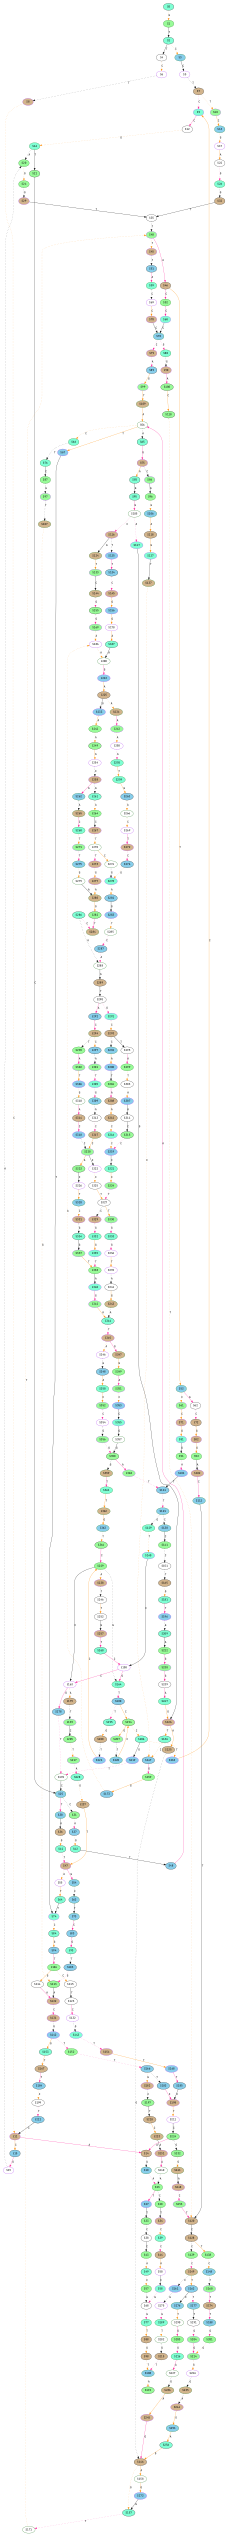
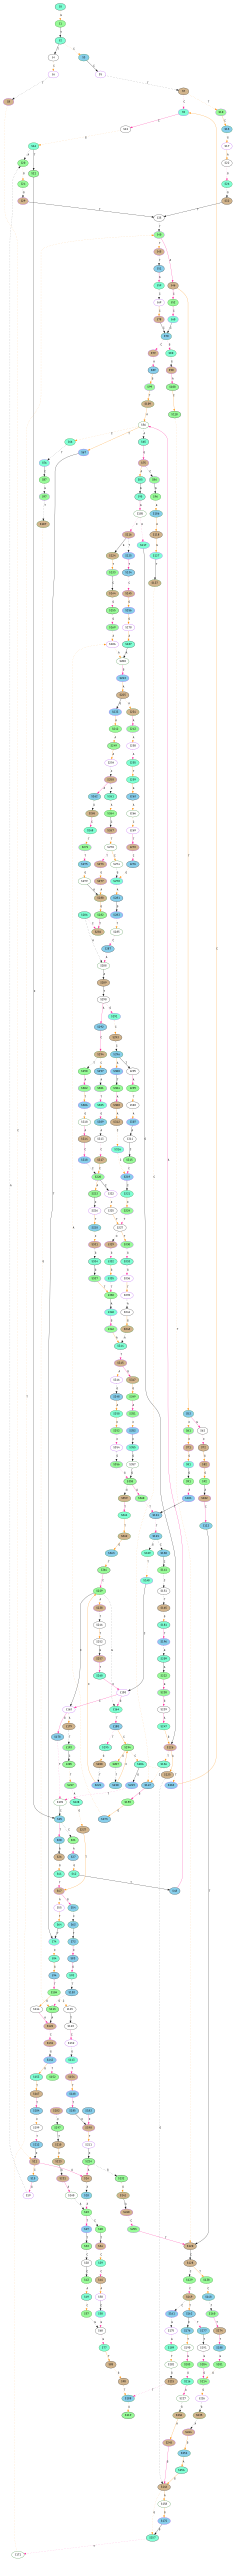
node "S76": color darkgreen -> purple
edge "S293" -> "S295": now "S296" -> "S295"
node "S166": removed
